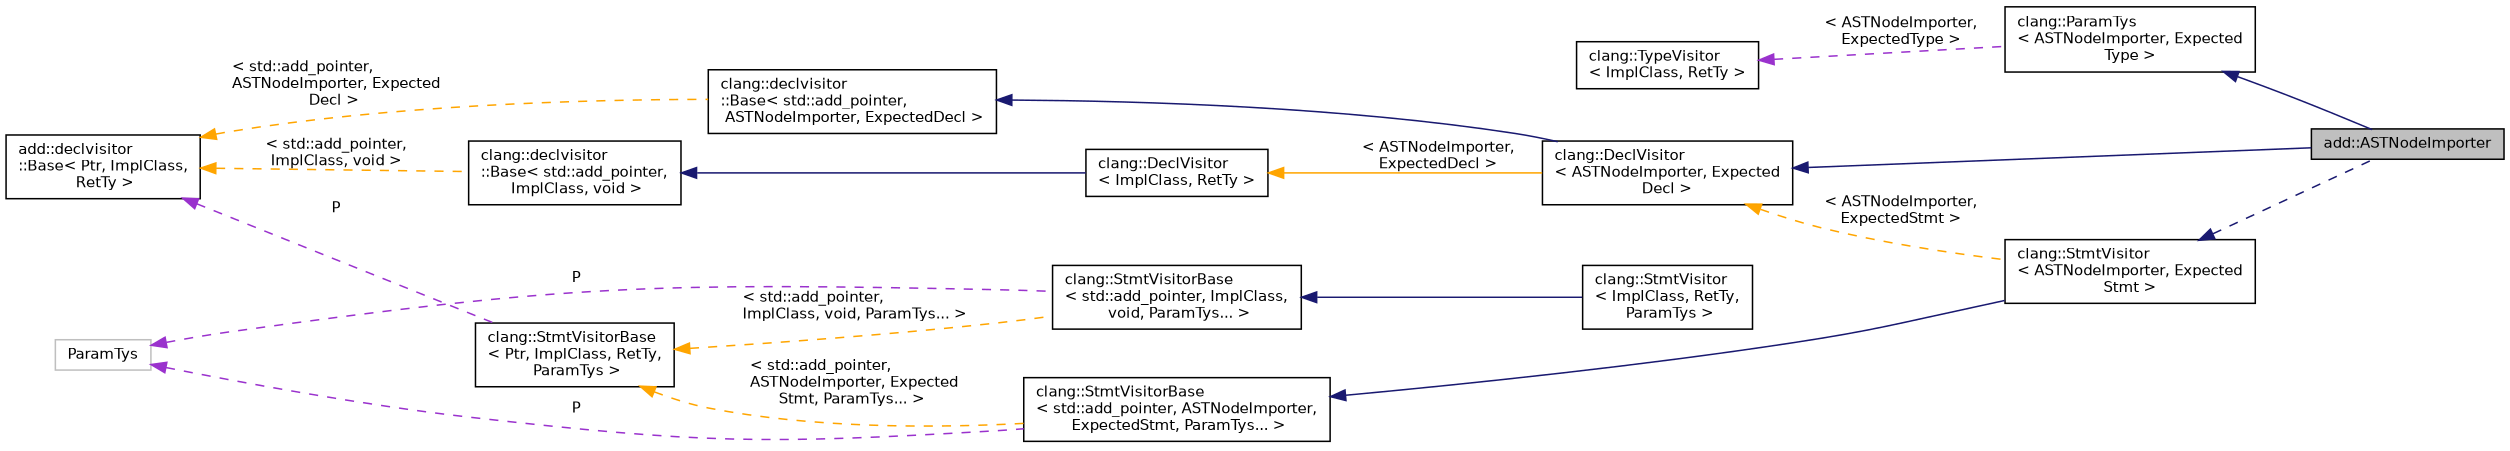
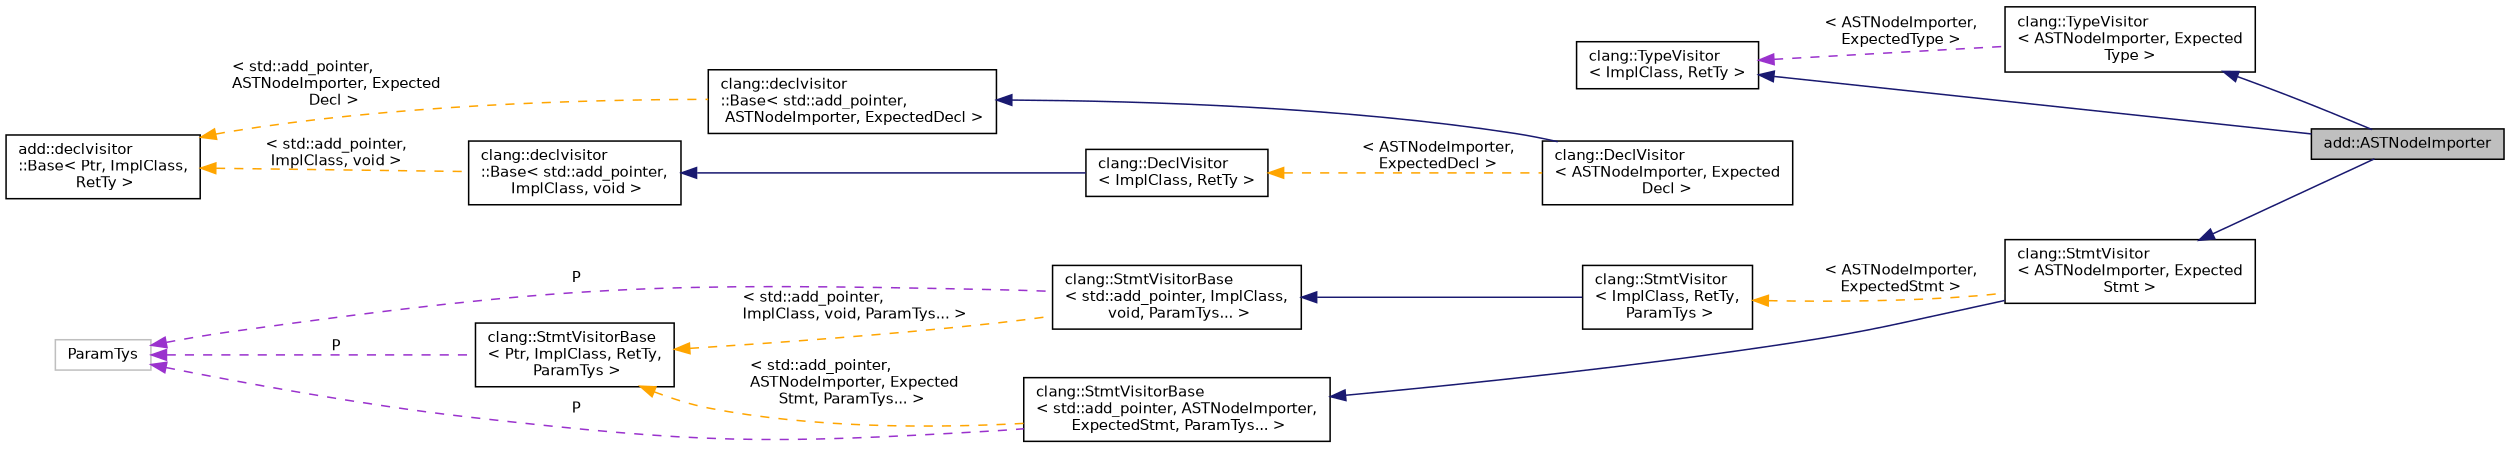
node "clang::ParamTys < ASTNodeImporter, Expected Type >": label "clang::ParamTys < ASTNodeImporter, Expected Type >" -> "clang::TypeVisitor < ASTNodeImporter, Expected Type >"
edge "add::ASTNodeImporter" -> "clang::DeclVisitor < ASTNodeImporter, Expected Decl >": now "add::ASTNodeImporter" -> "clang::TypeVisitor < ImplClass, RetTy >"
edge "clang::DeclVisitor < ASTNodeImporter, Expected Decl >" -> "clang::DeclVisitor < ImplClass, RetTy >": style solid -> dashed
edge "add::ASTNodeImporter" -> "clang::StmtVisitor < ASTNodeImporter, Expected Stmt >": style dashed -> solid
edge "clang::StmtVisitor < ASTNodeImporter, Expected Stmt >" -> "clang::DeclVisitor < ASTNodeImporter, Expected Decl >": now "clang::StmtVisitor < ASTNodeImporter, Expected Stmt >" -> "clang::StmtVisitor < ImplClass, RetTy, ParamTys >"
edge "clang::StmtVisitorBase < Ptr, ImplClass, RetTy, ParamTys >" -> "add::declvisitor ::Base< Ptr, ImplClass, RetTy >": now "clang::StmtVisitorBase < Ptr, ImplClass, RetTy, ParamTys >" -> "ParamTys"
